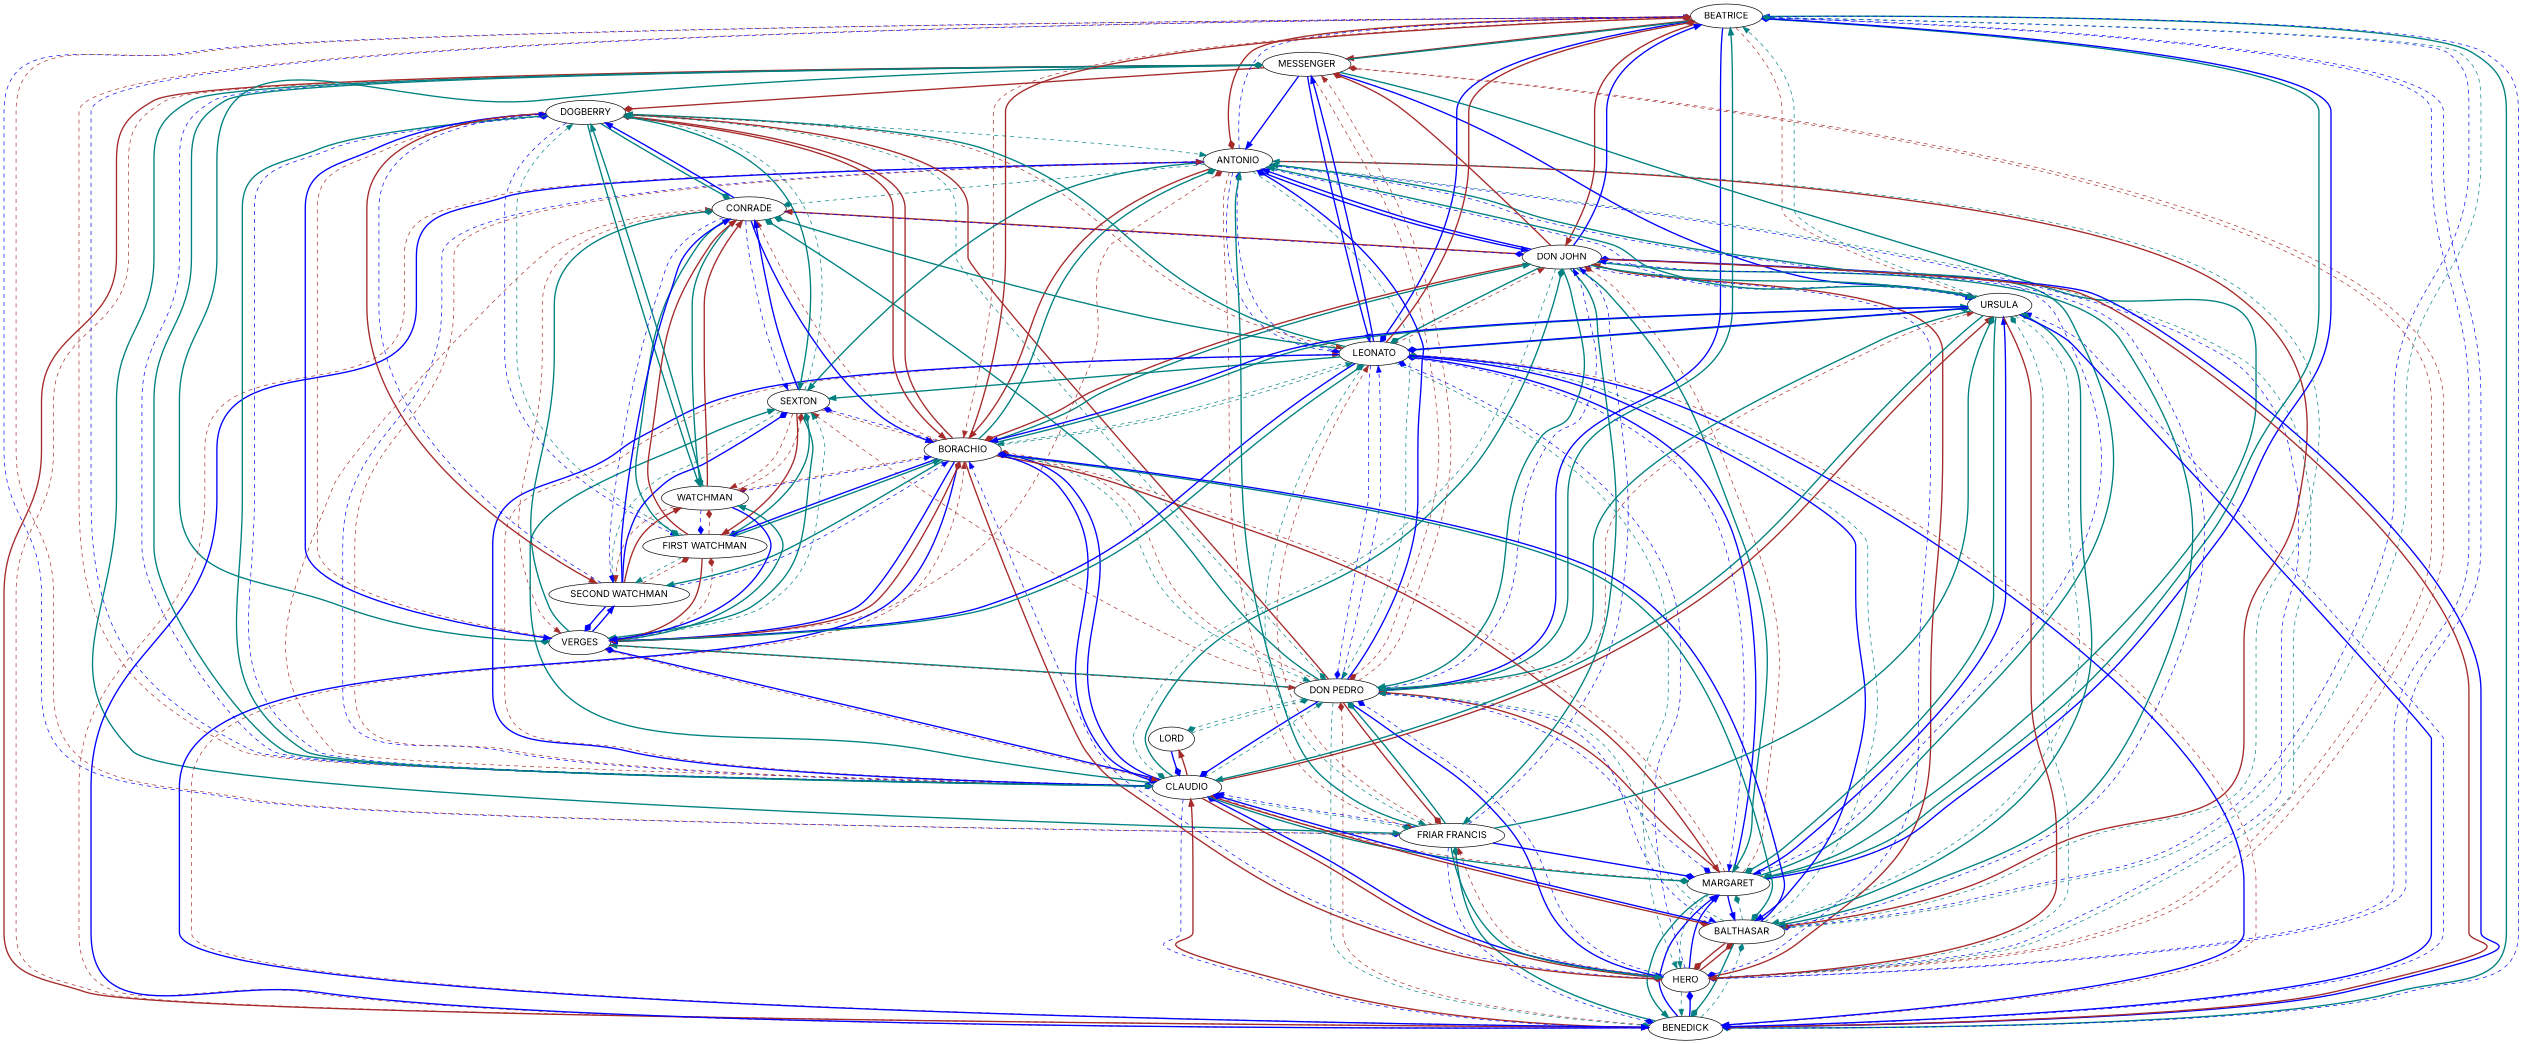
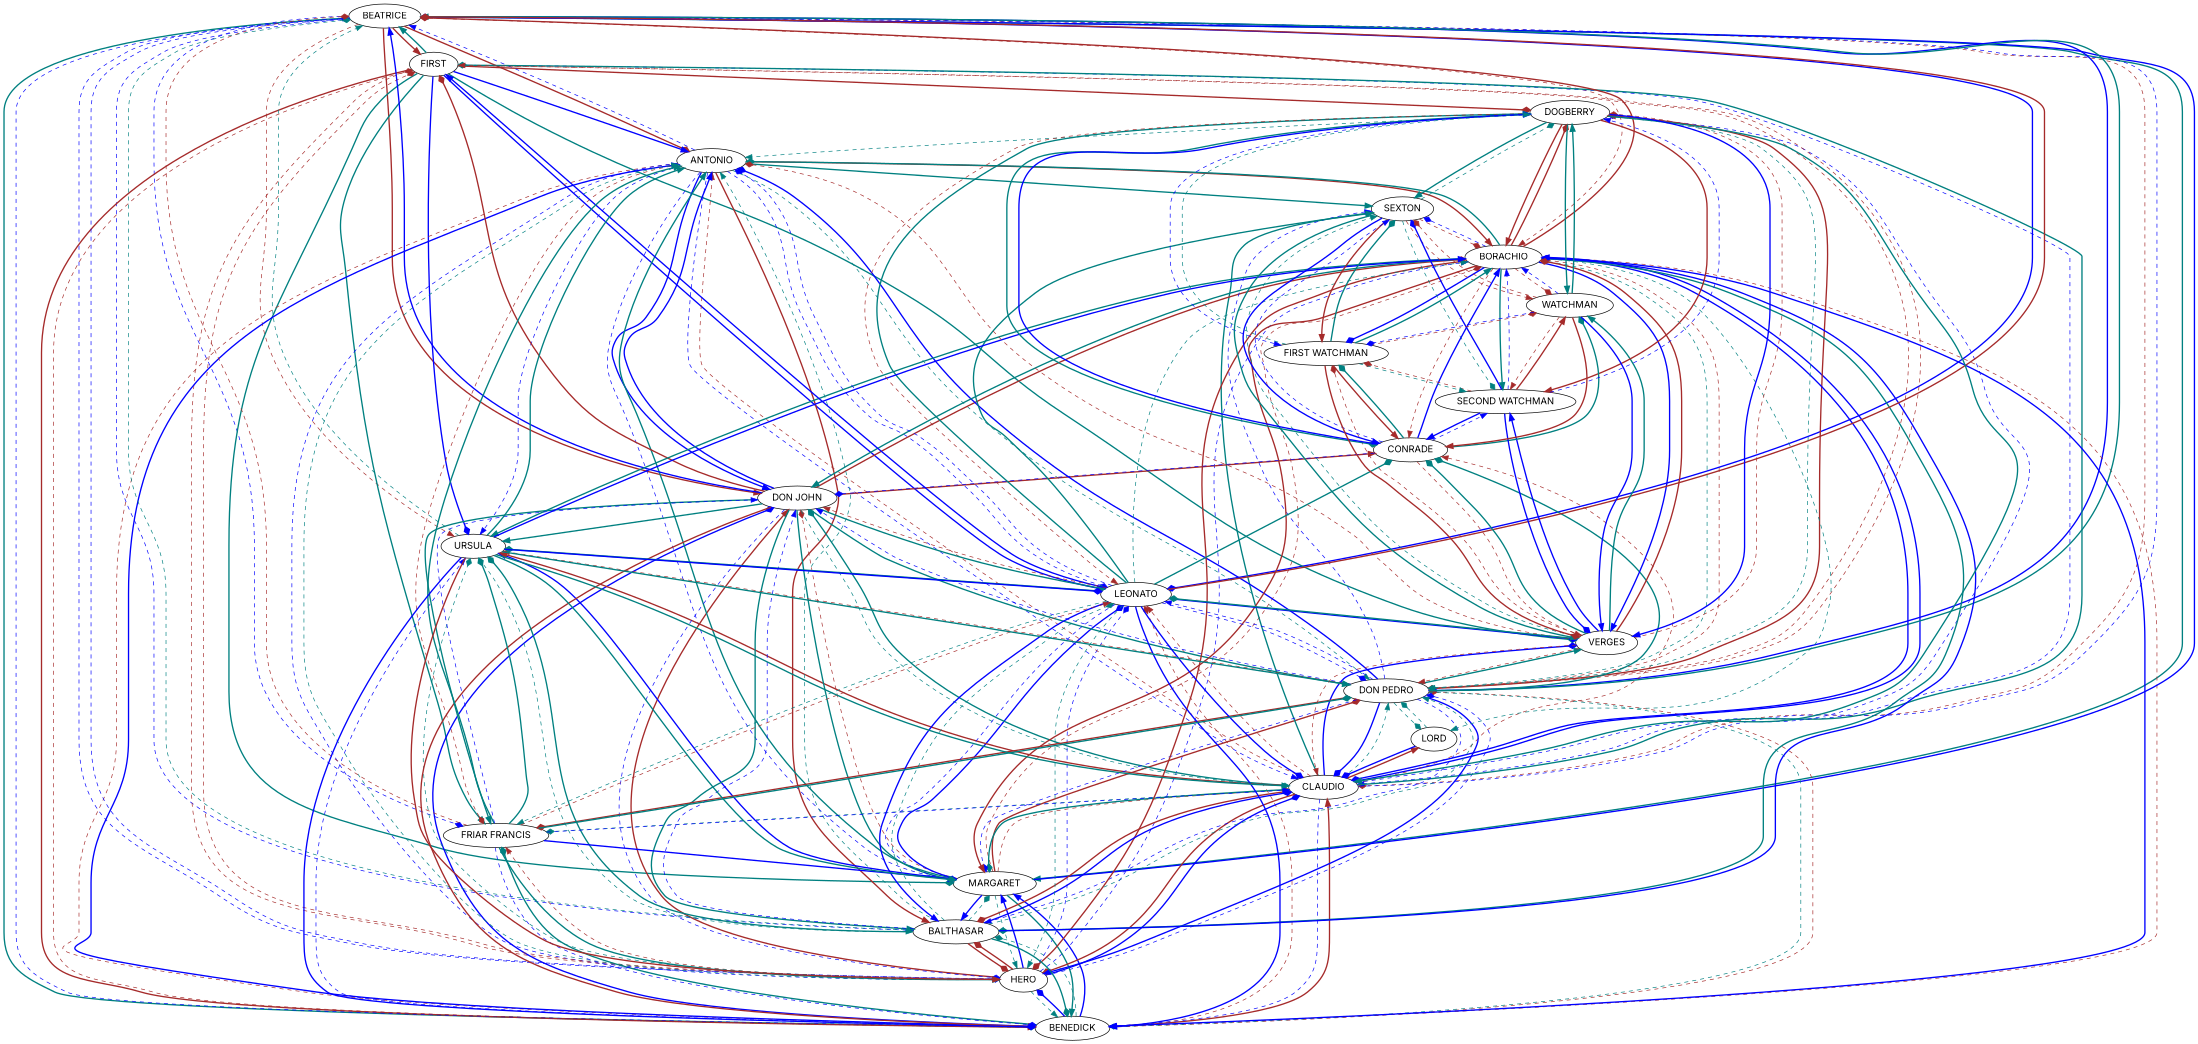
node "MESSENGER": label "MESSENGER" -> "FIRST"
edge "ANTONIO" -> "CONRADE": removed
edge "BORACHIO" -> "LEONATO": now "BORACHIO" -> "LORD"
edge "DON PEDRO" -> "SEXTON": color brown -> blue
